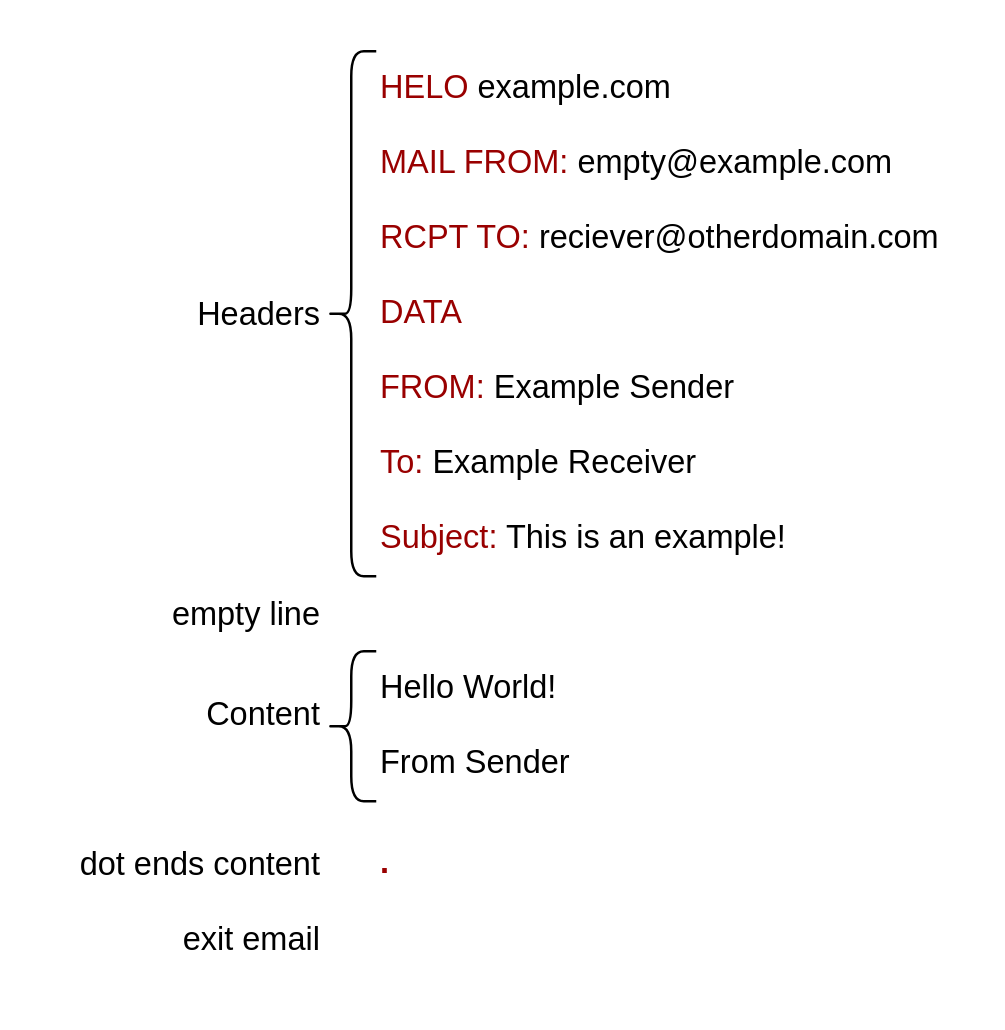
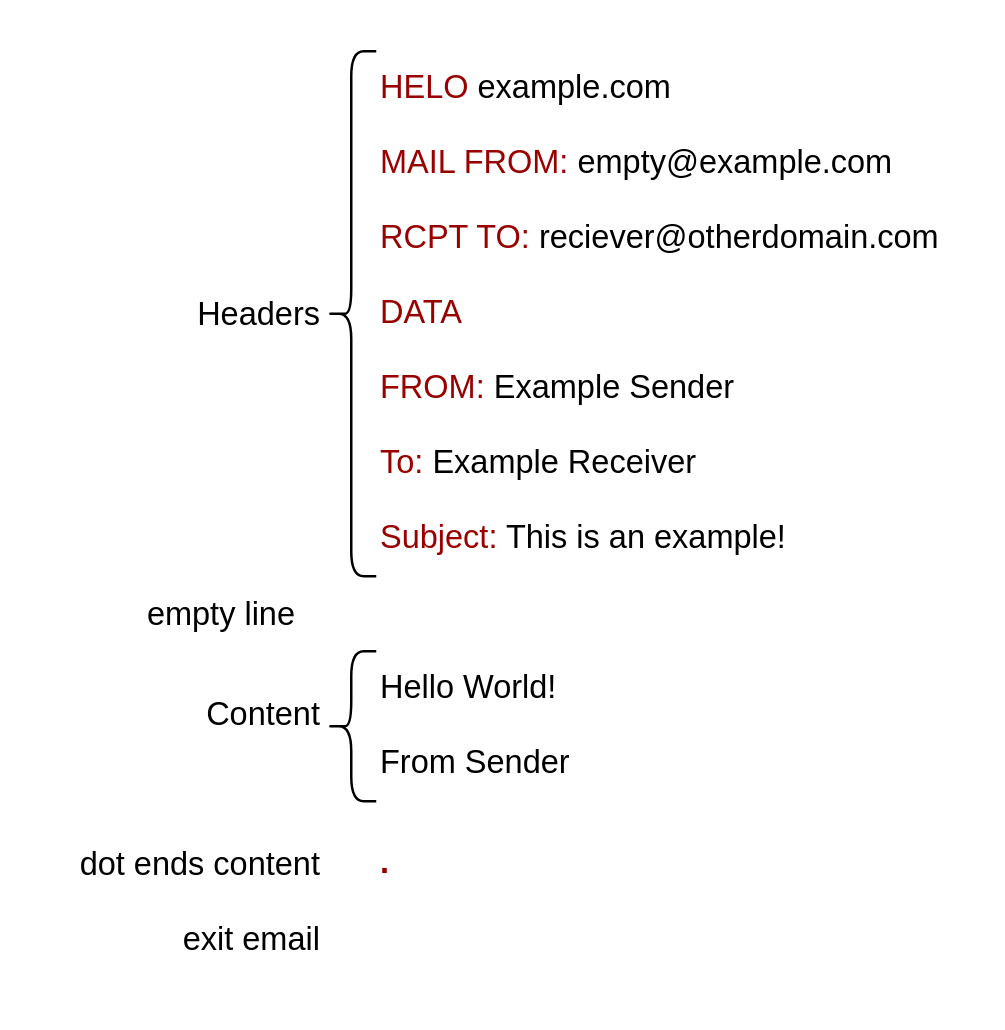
node "empty line": moved (214, 614) -> (189, 614)
